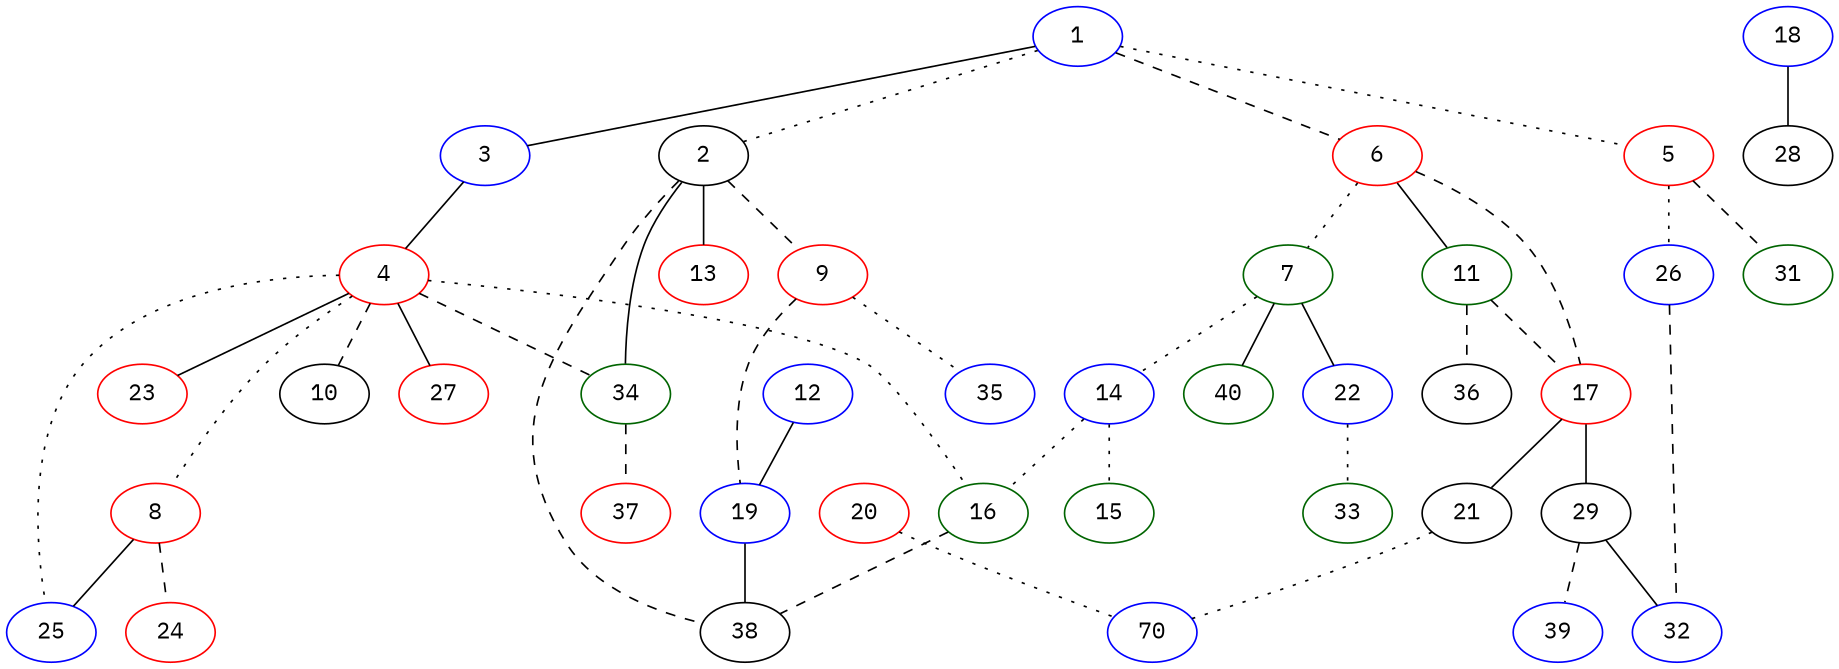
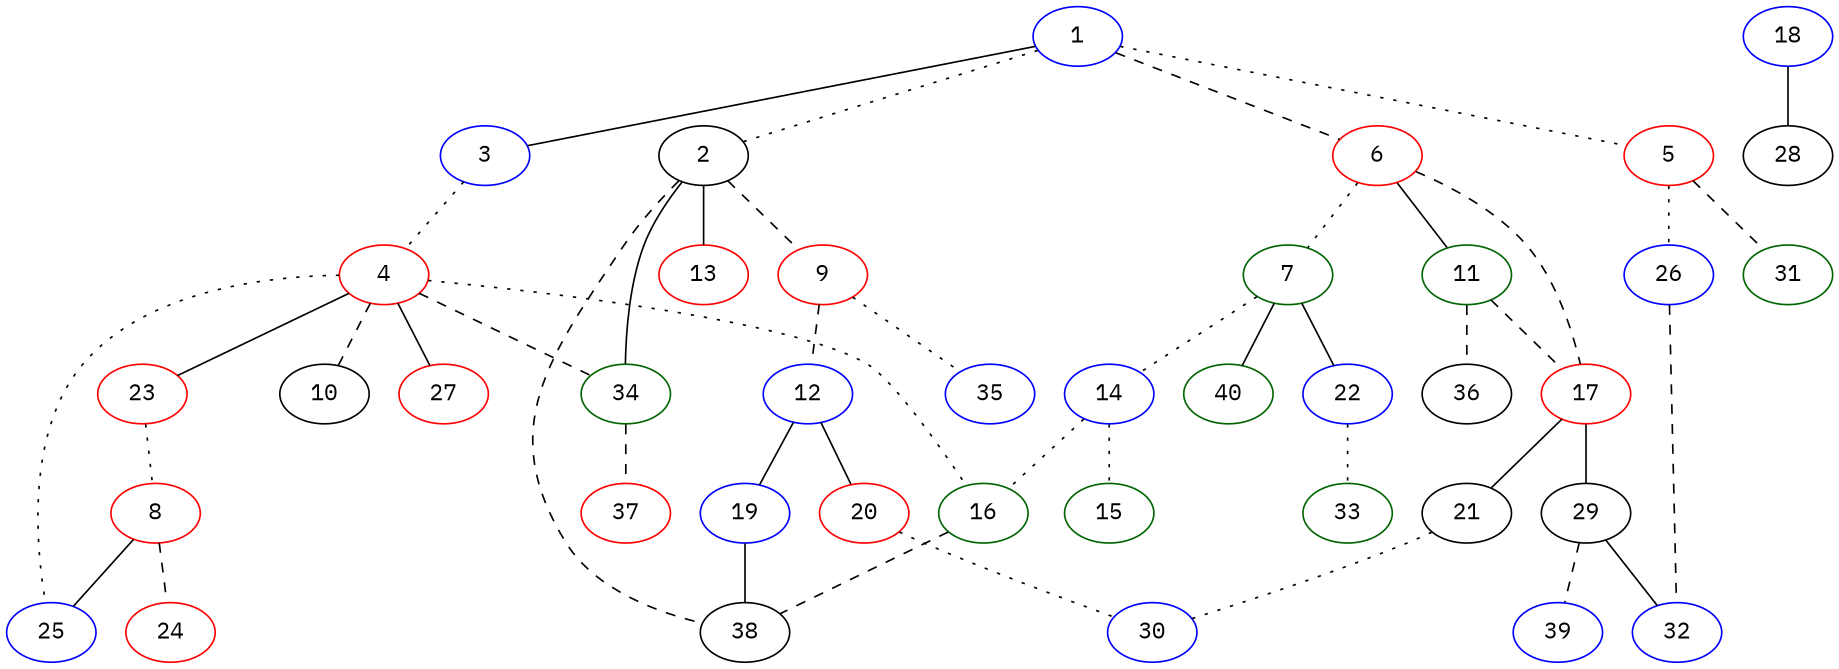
edge "3" -- "4": style solid -> dotted
edge "4" -- "8": now "23" -- "8"
edge "9" -- "19": now "9" -- "12"
edge "12" -- "20": added
node "70": label "70" -> "30"
